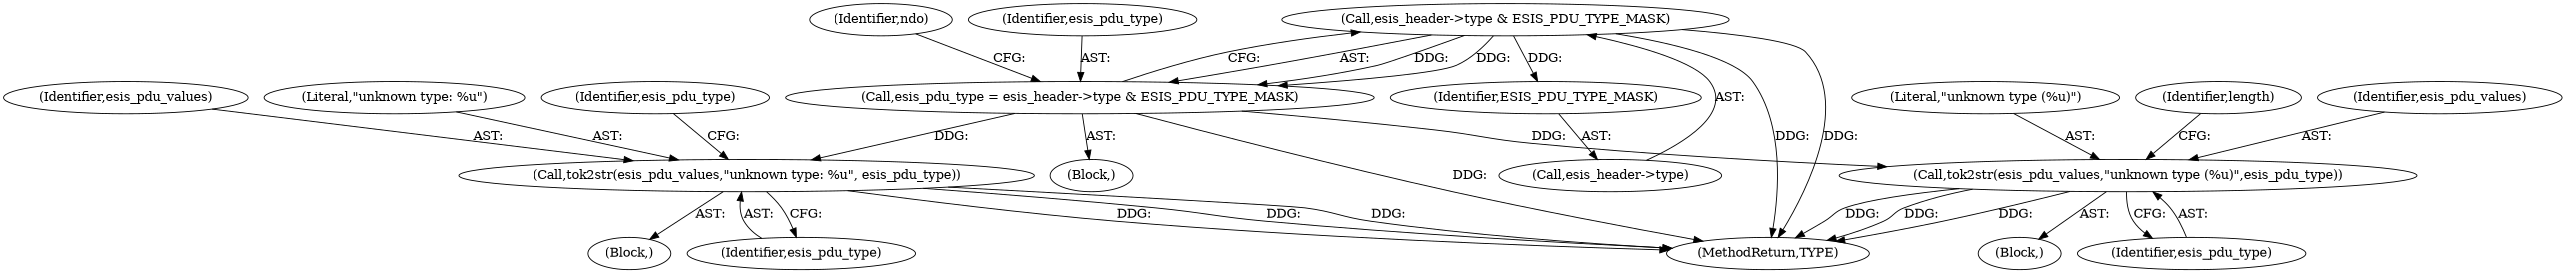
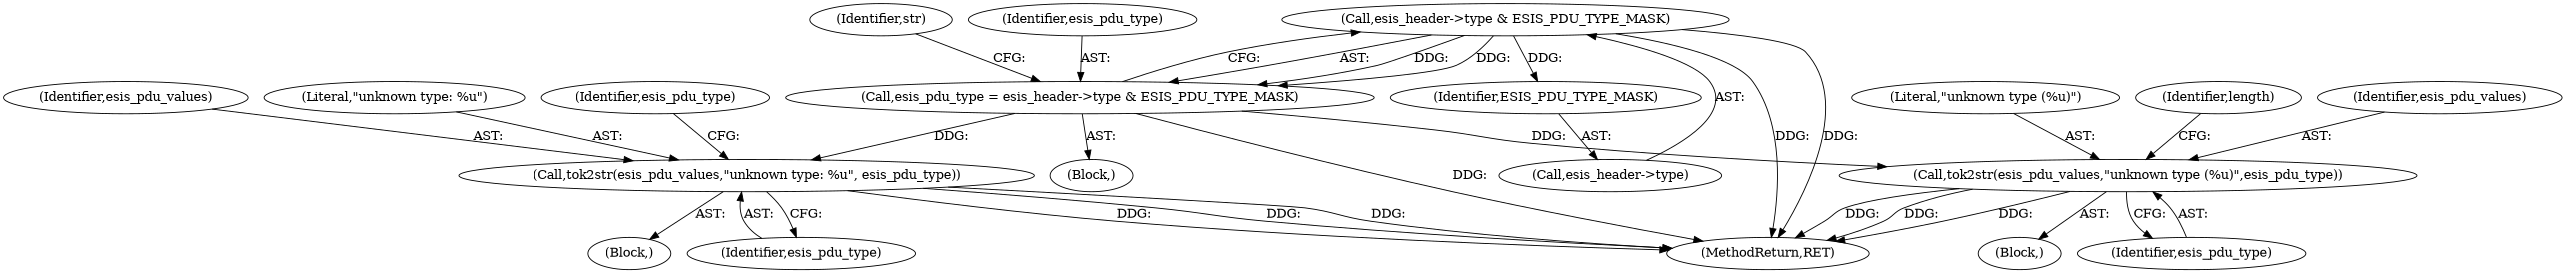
node "(Identifier,ndo)": label "(Identifier,ndo)" -> "(Identifier,str)"
node "(MethodReturn,TYPE)": label "(MethodReturn,TYPE)" -> "(MethodReturn,RET)"
